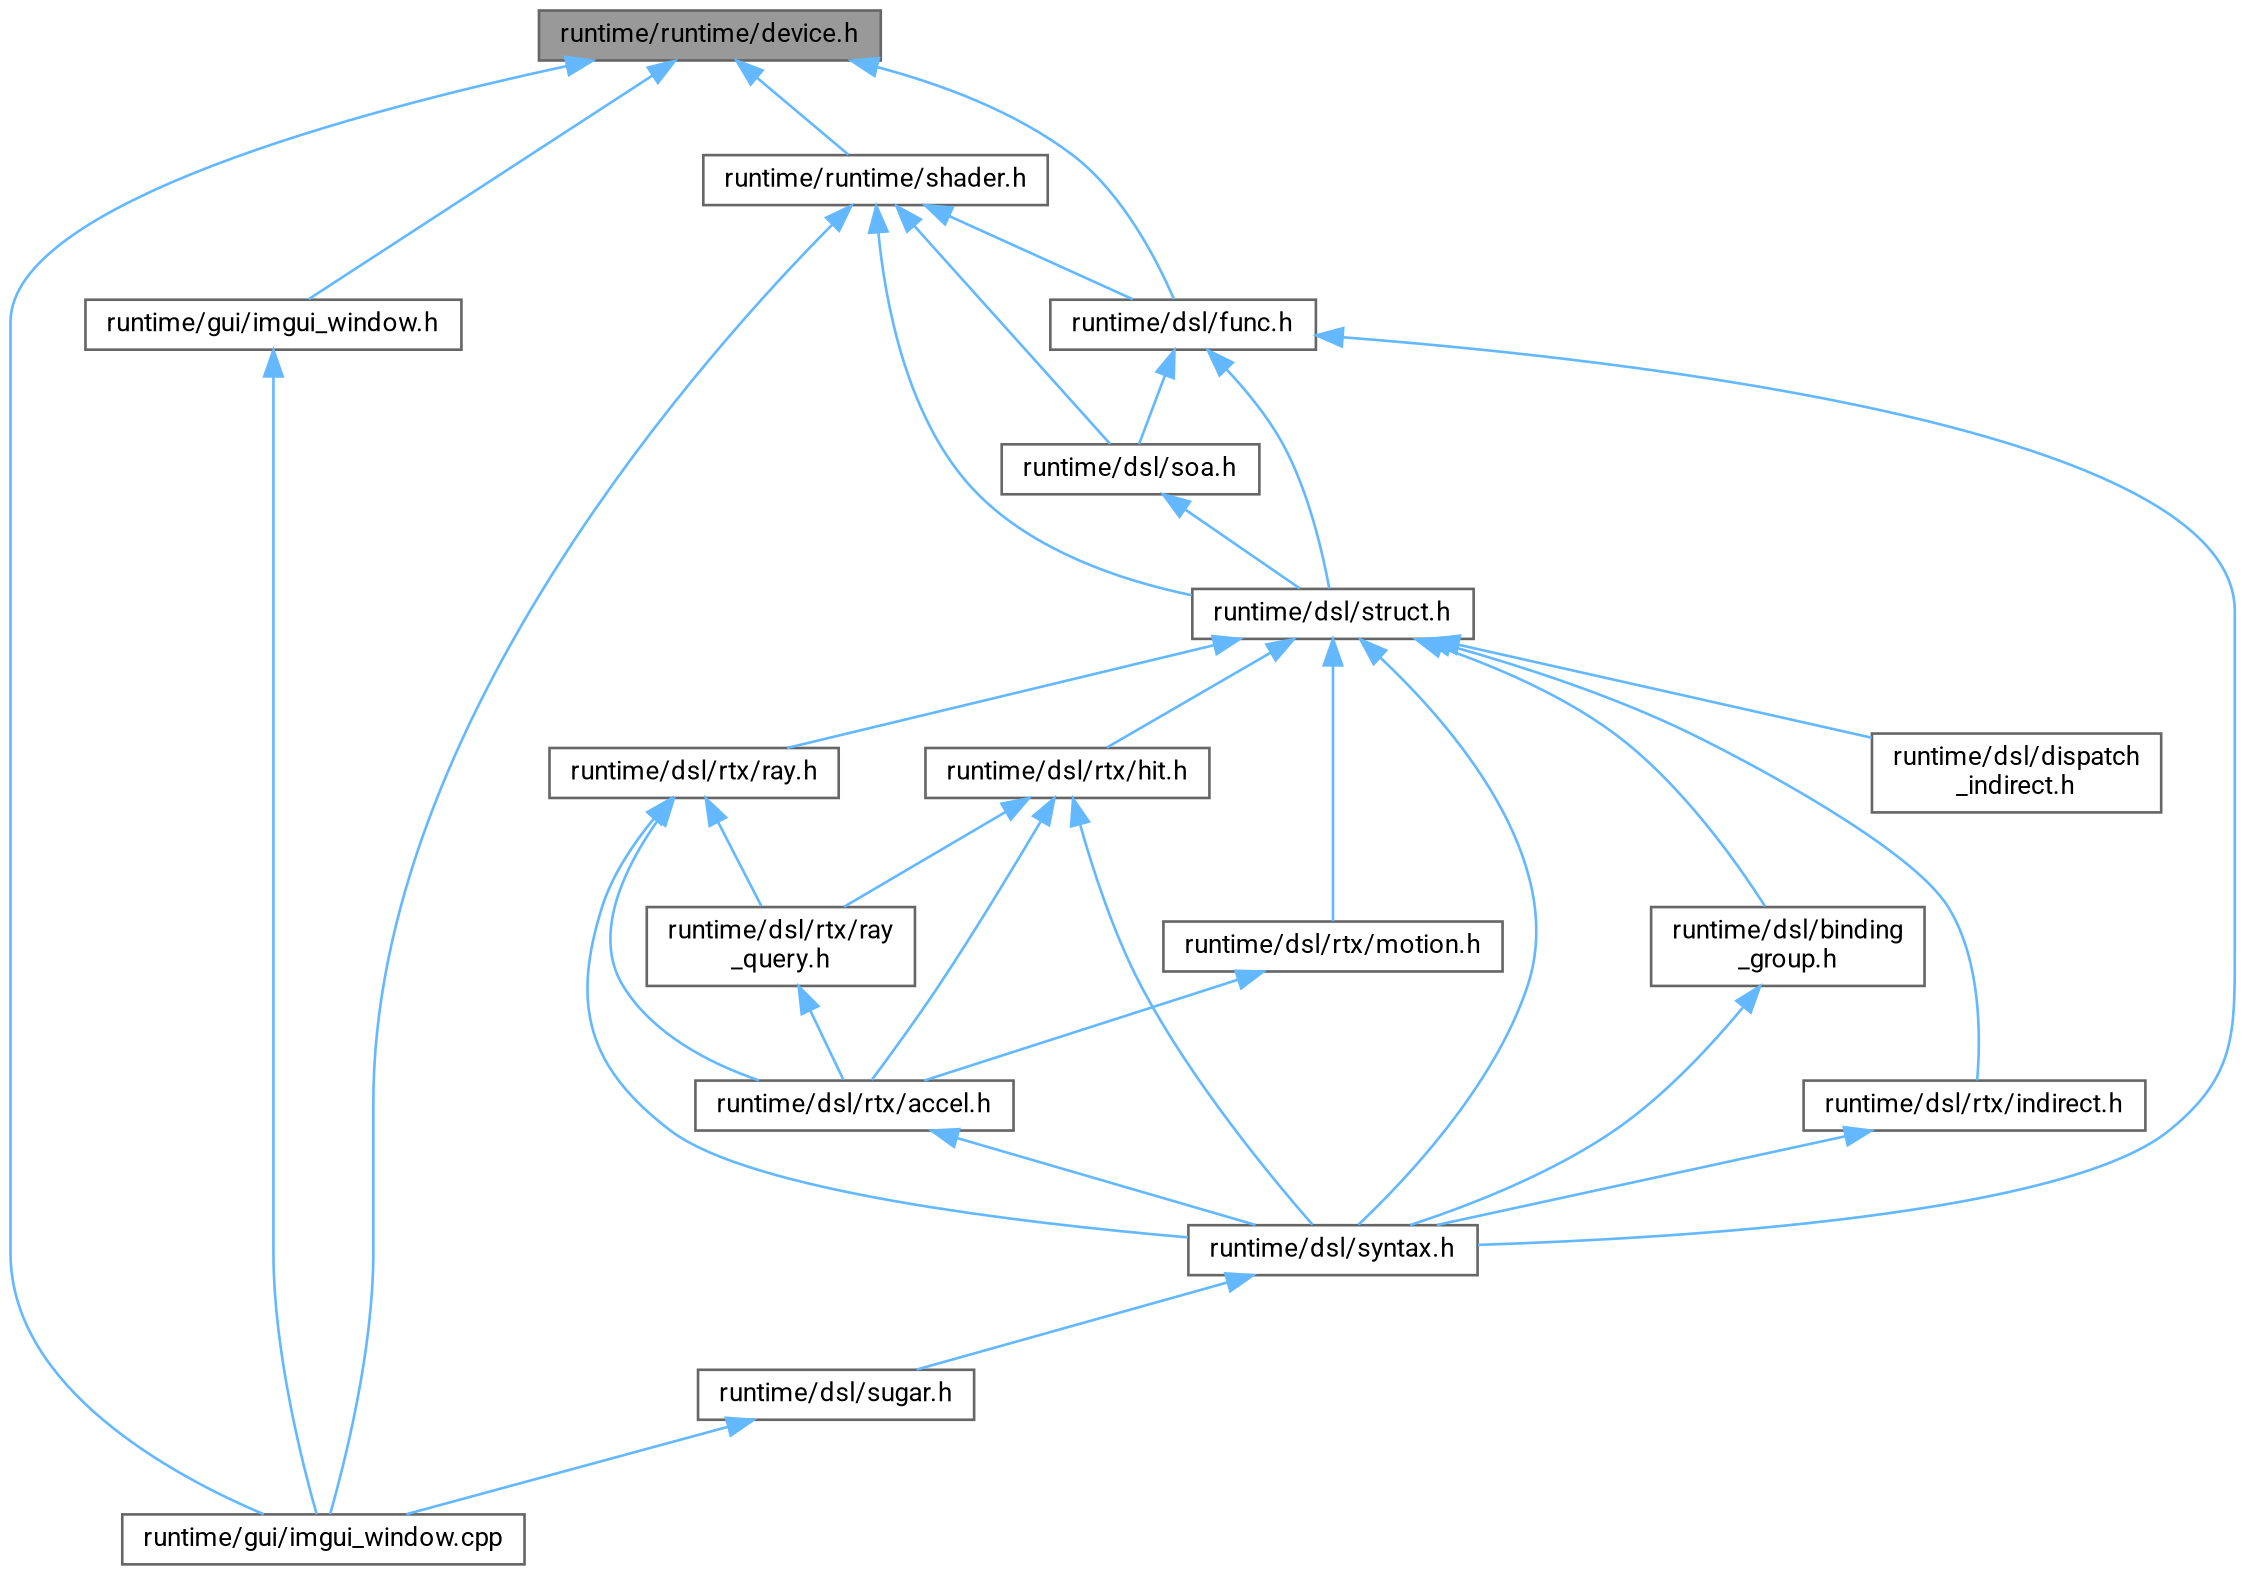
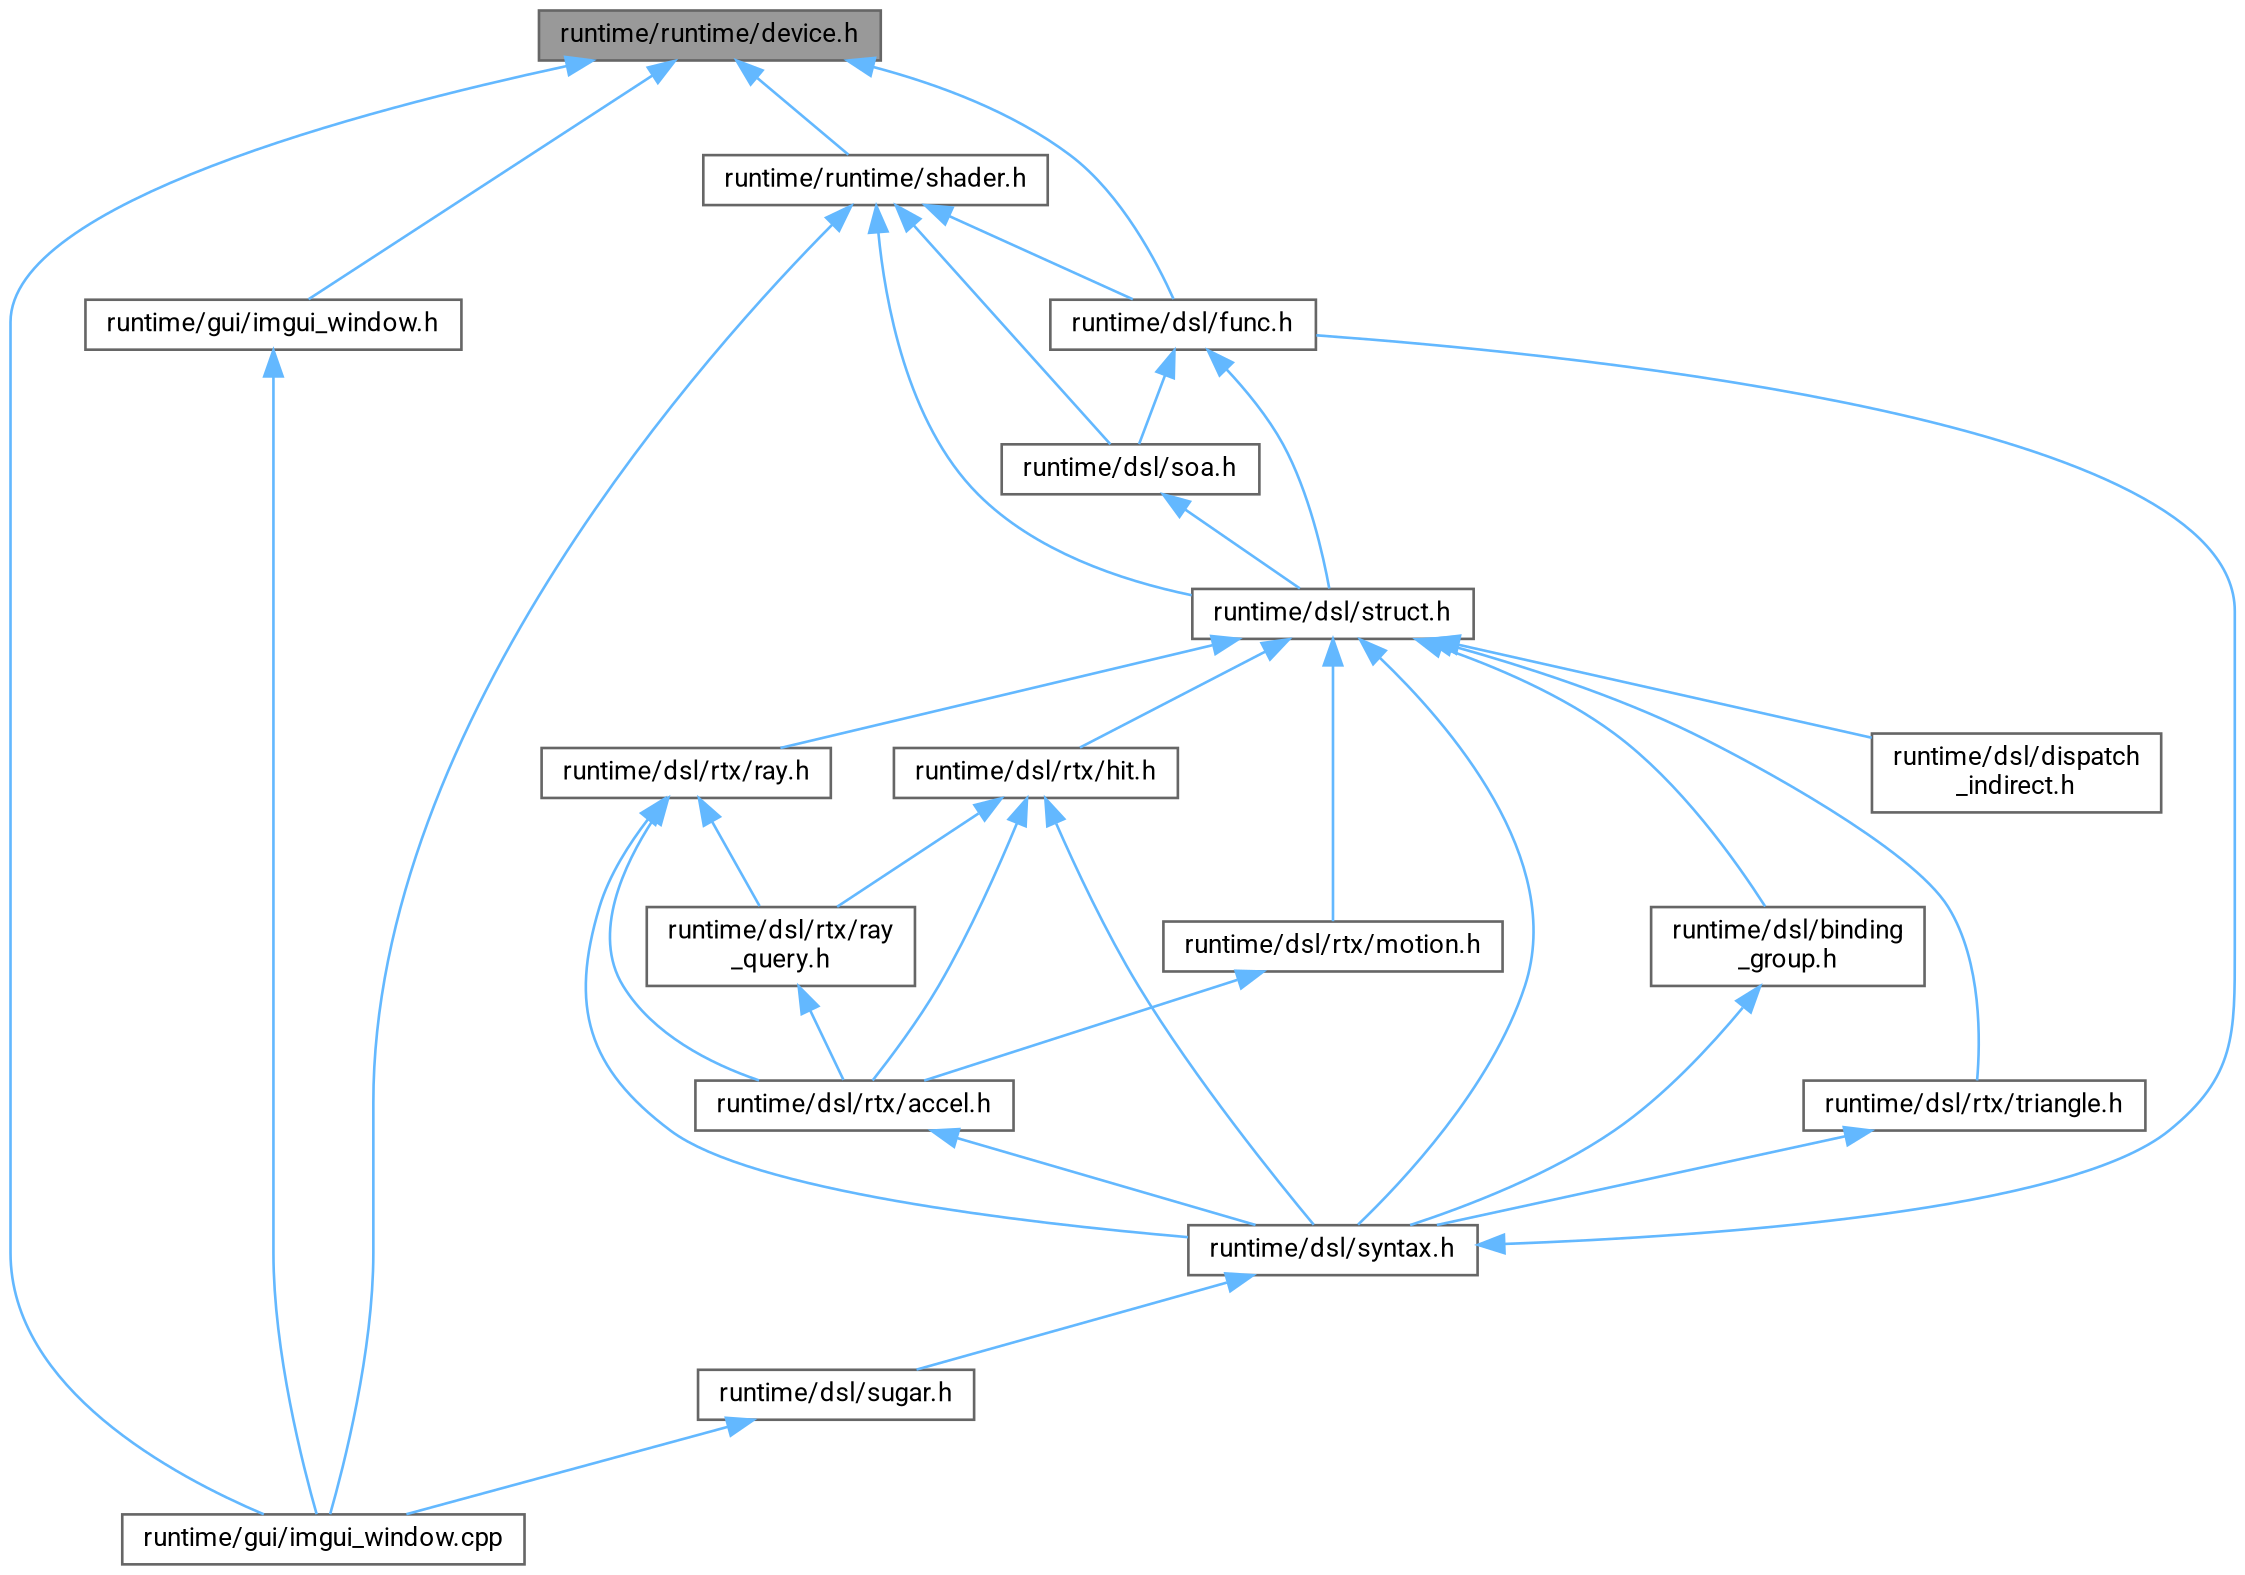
edge "runtime/dsl/syntax.h" -> "runtime/dsl/func.h": reversed
node "runtime/dsl/rtx/indirect.h": label "runtime/dsl/rtx/indirect.h" -> "runtime/dsl/rtx/triangle.h"
